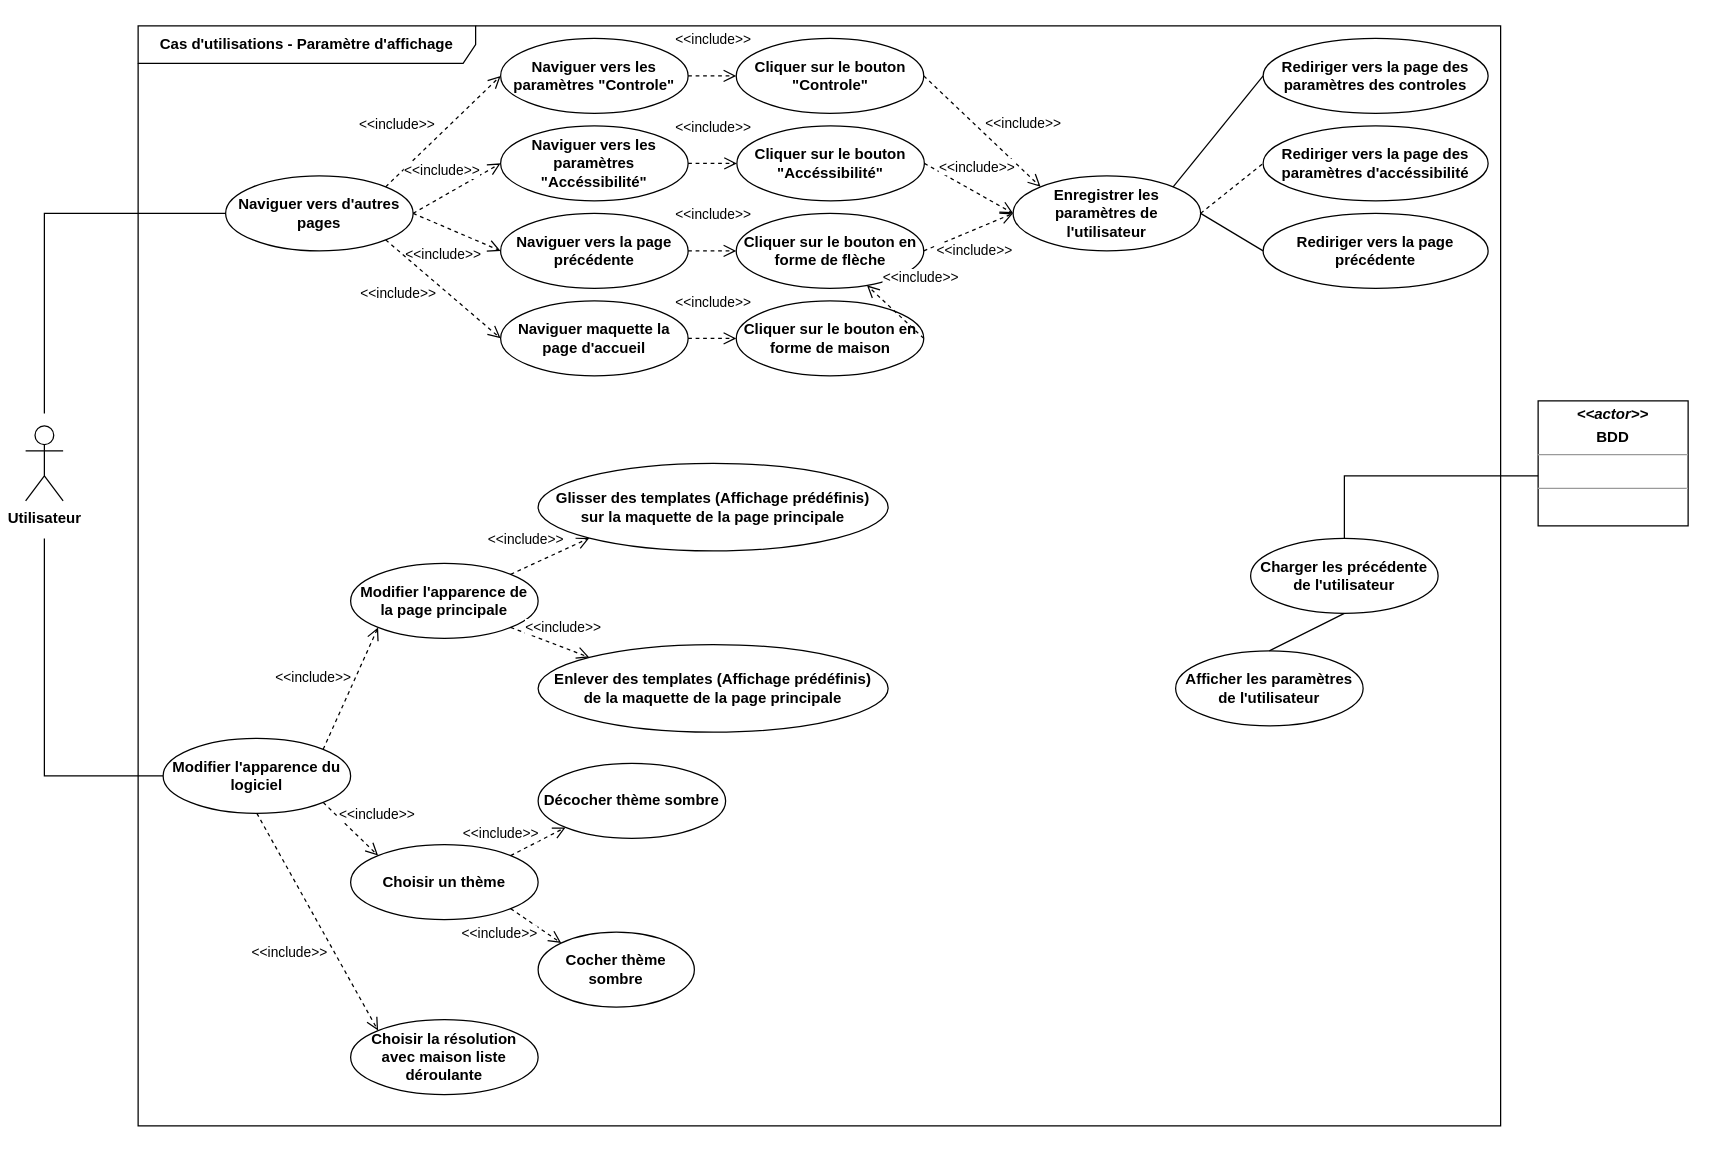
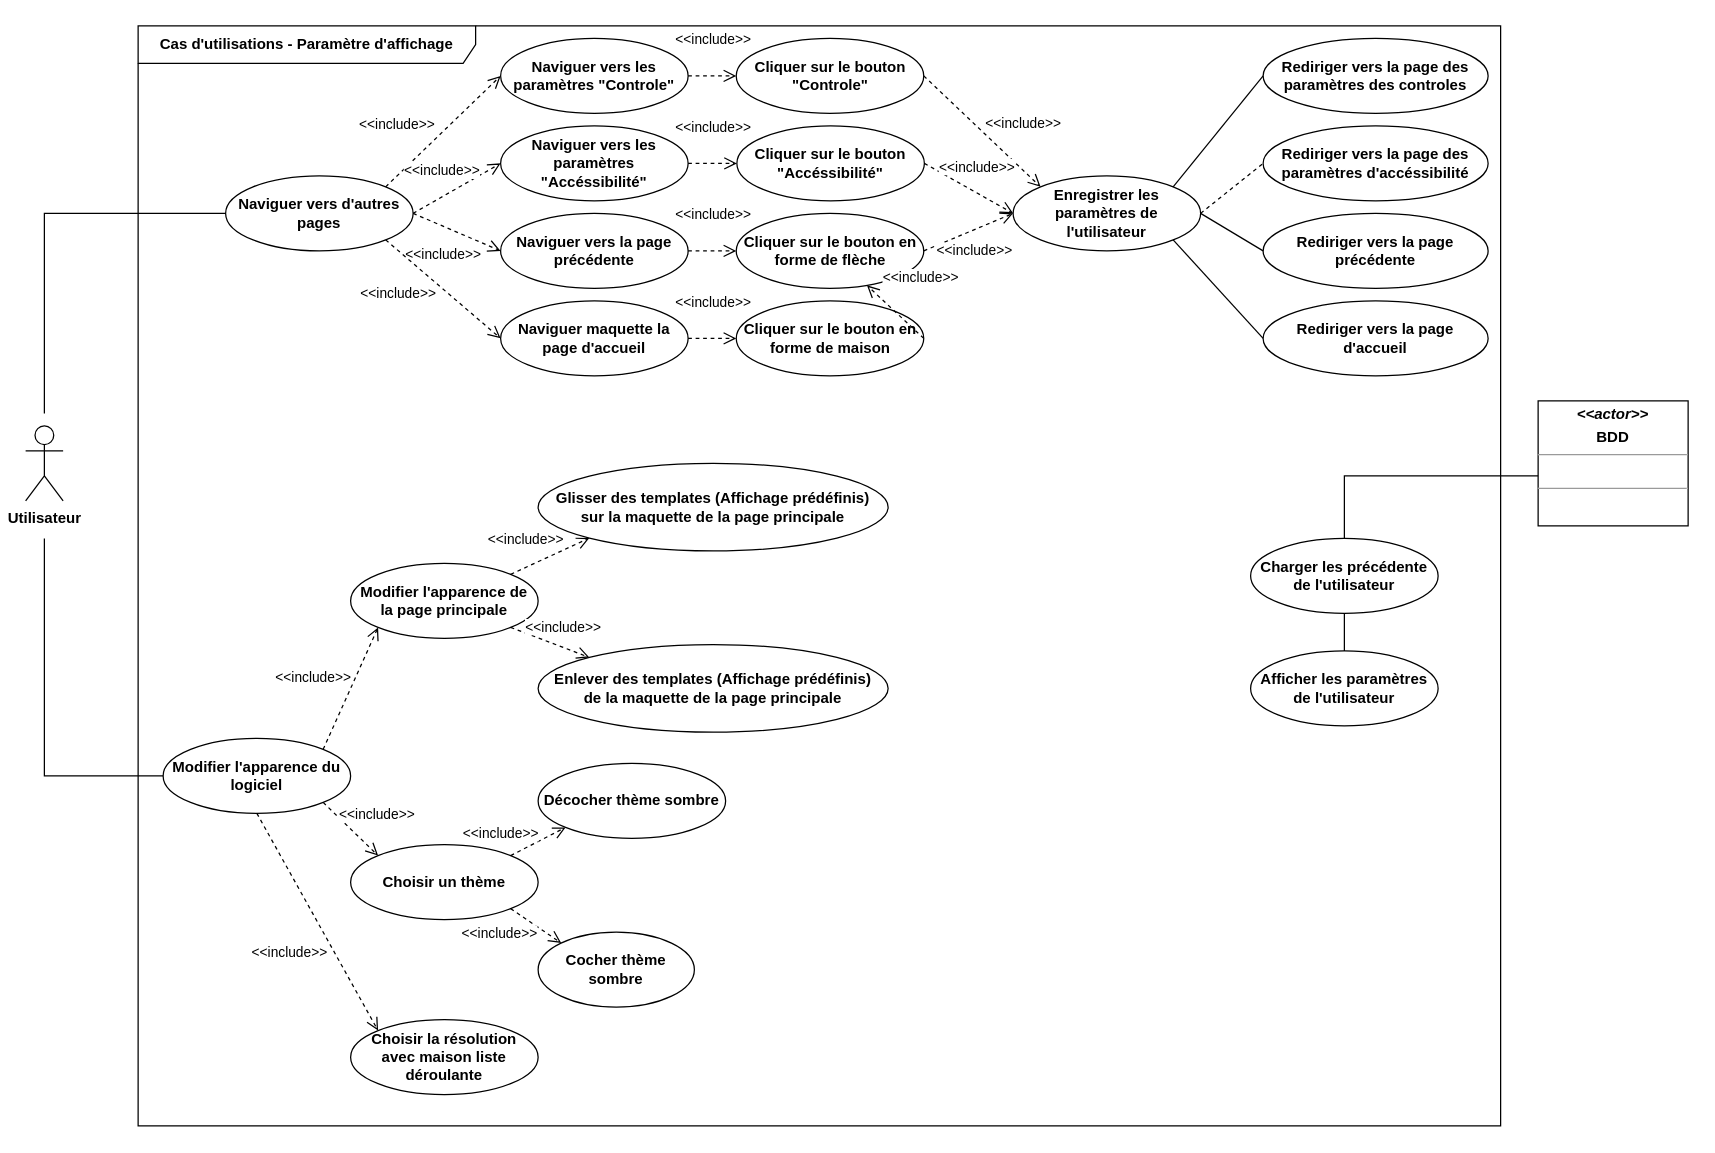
edge "Enregistrer les paramètres de l'utilisateur" -- "Rediriger vers la page d'accueil": added
node "Rediriger vers la page d'accueil": added
node "Afficher les paramètres de l'utilisateur": moved (1269, 688) -> (1344, 688)
